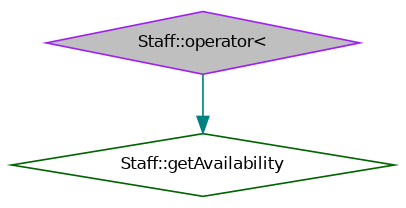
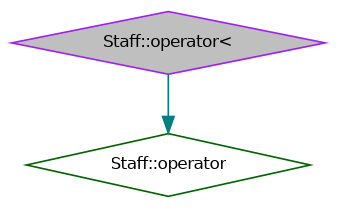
node "Staff::getAvailability": label "Staff::getAvailability" -> "Staff::operator"
